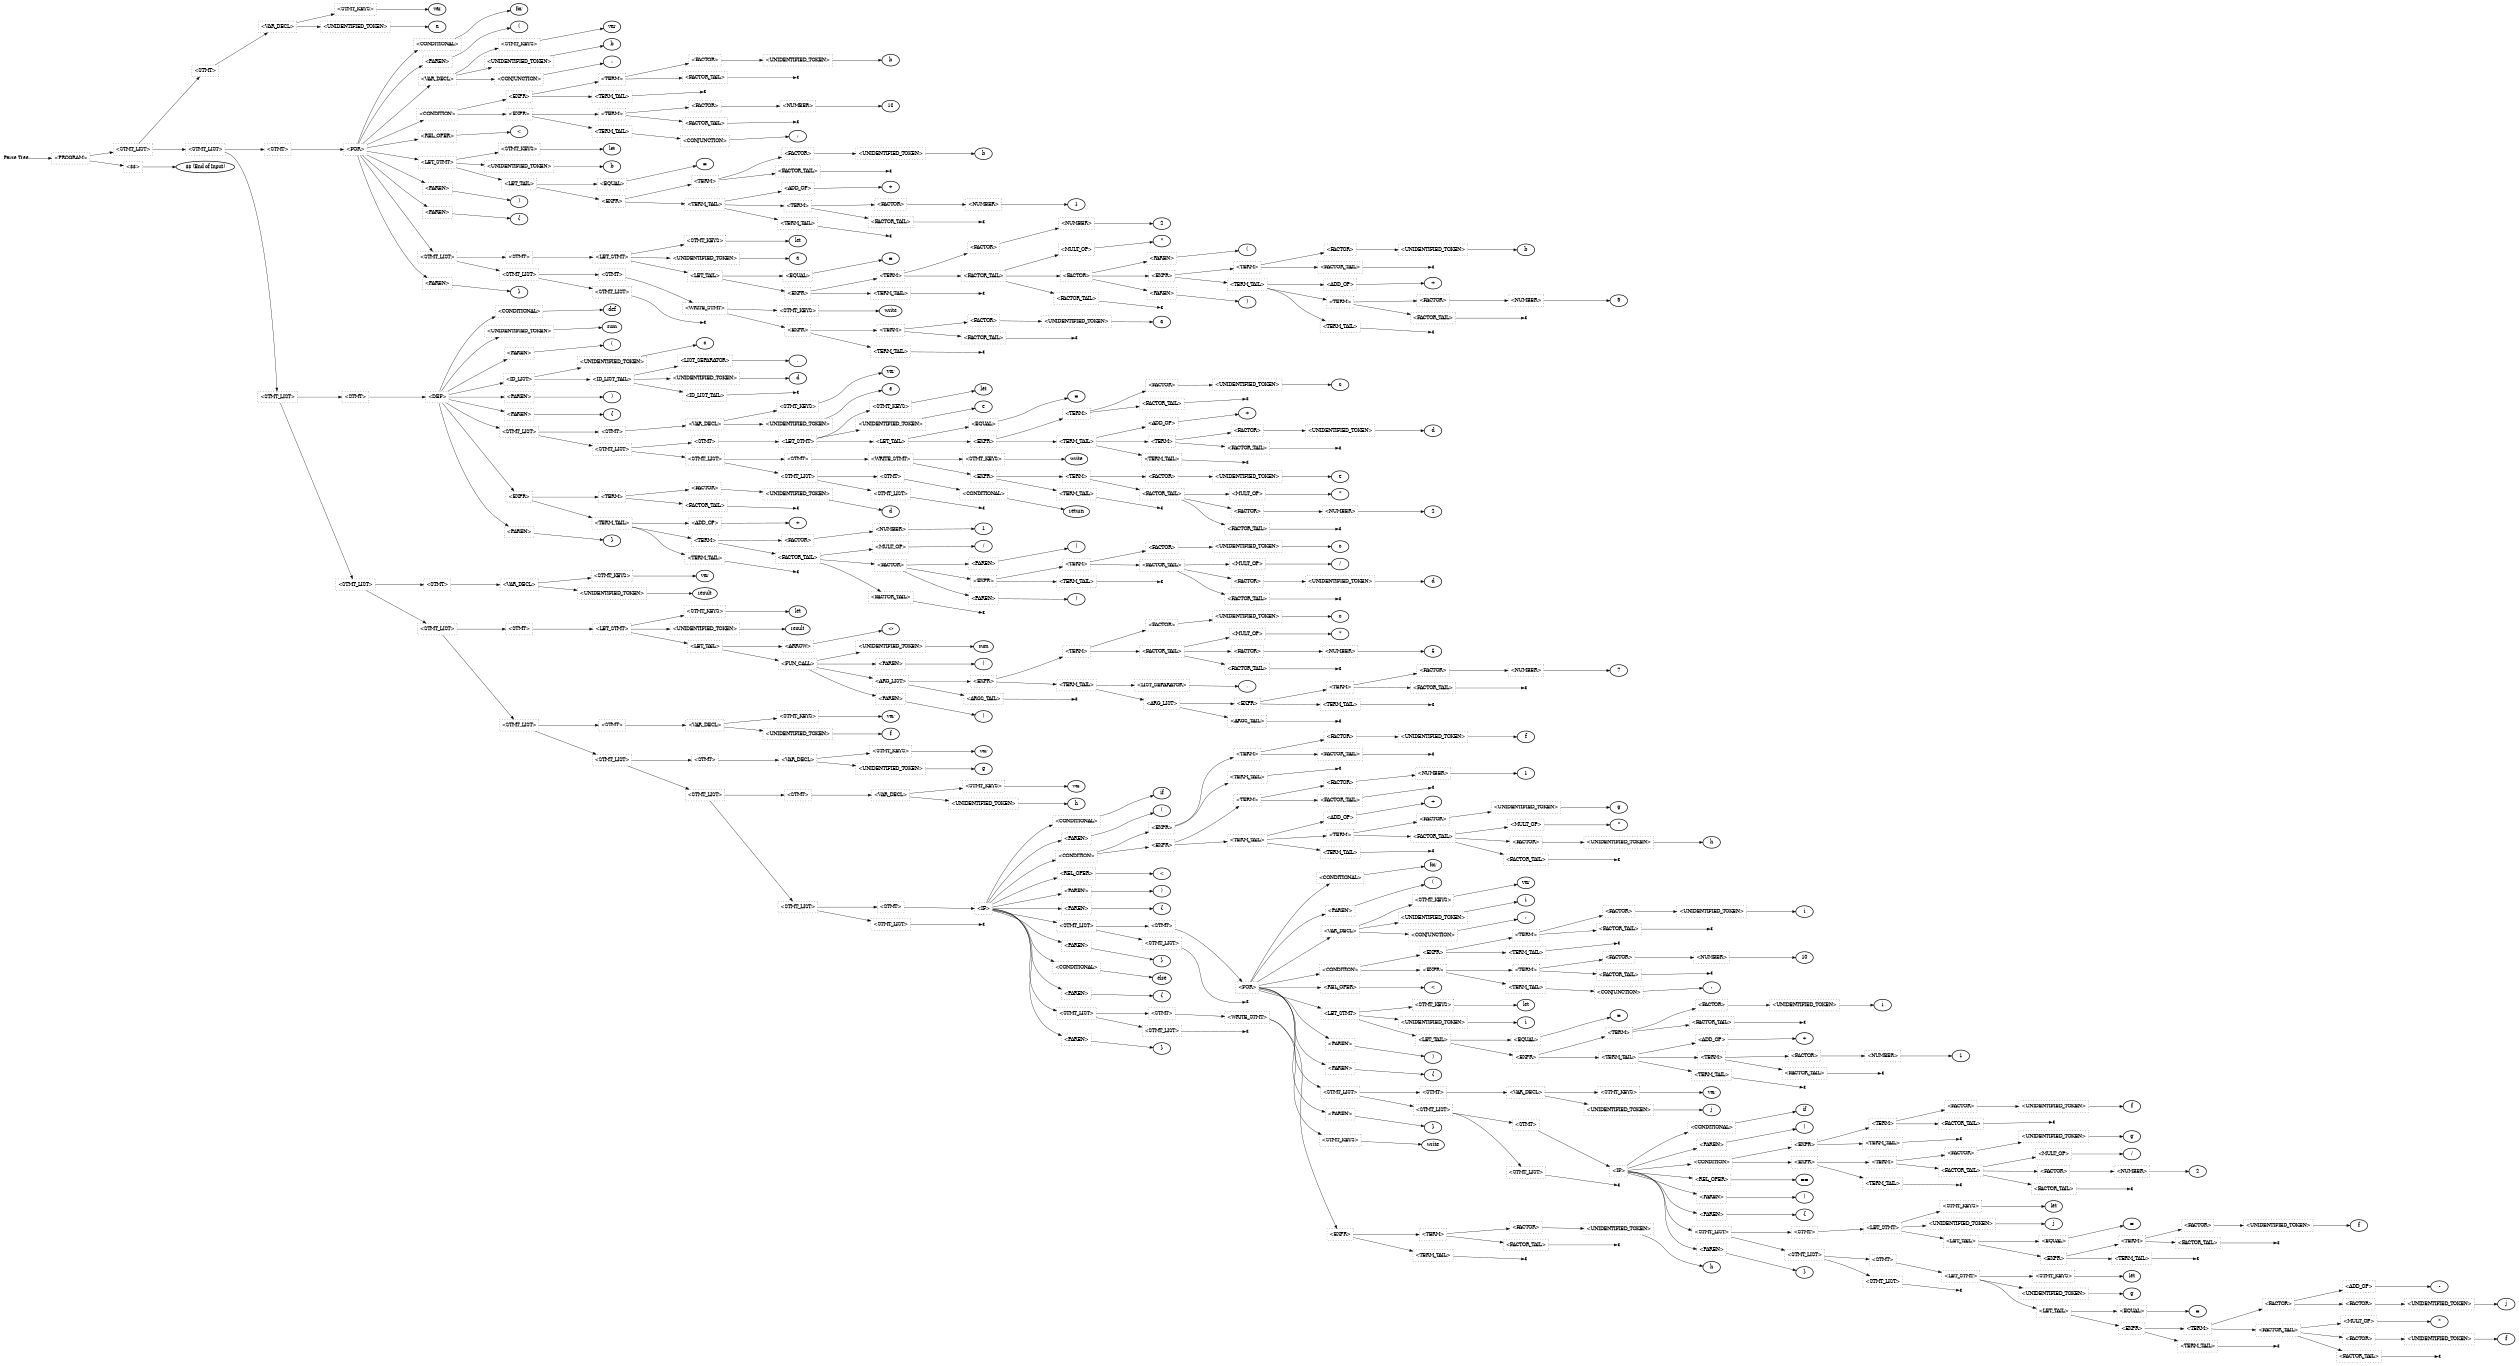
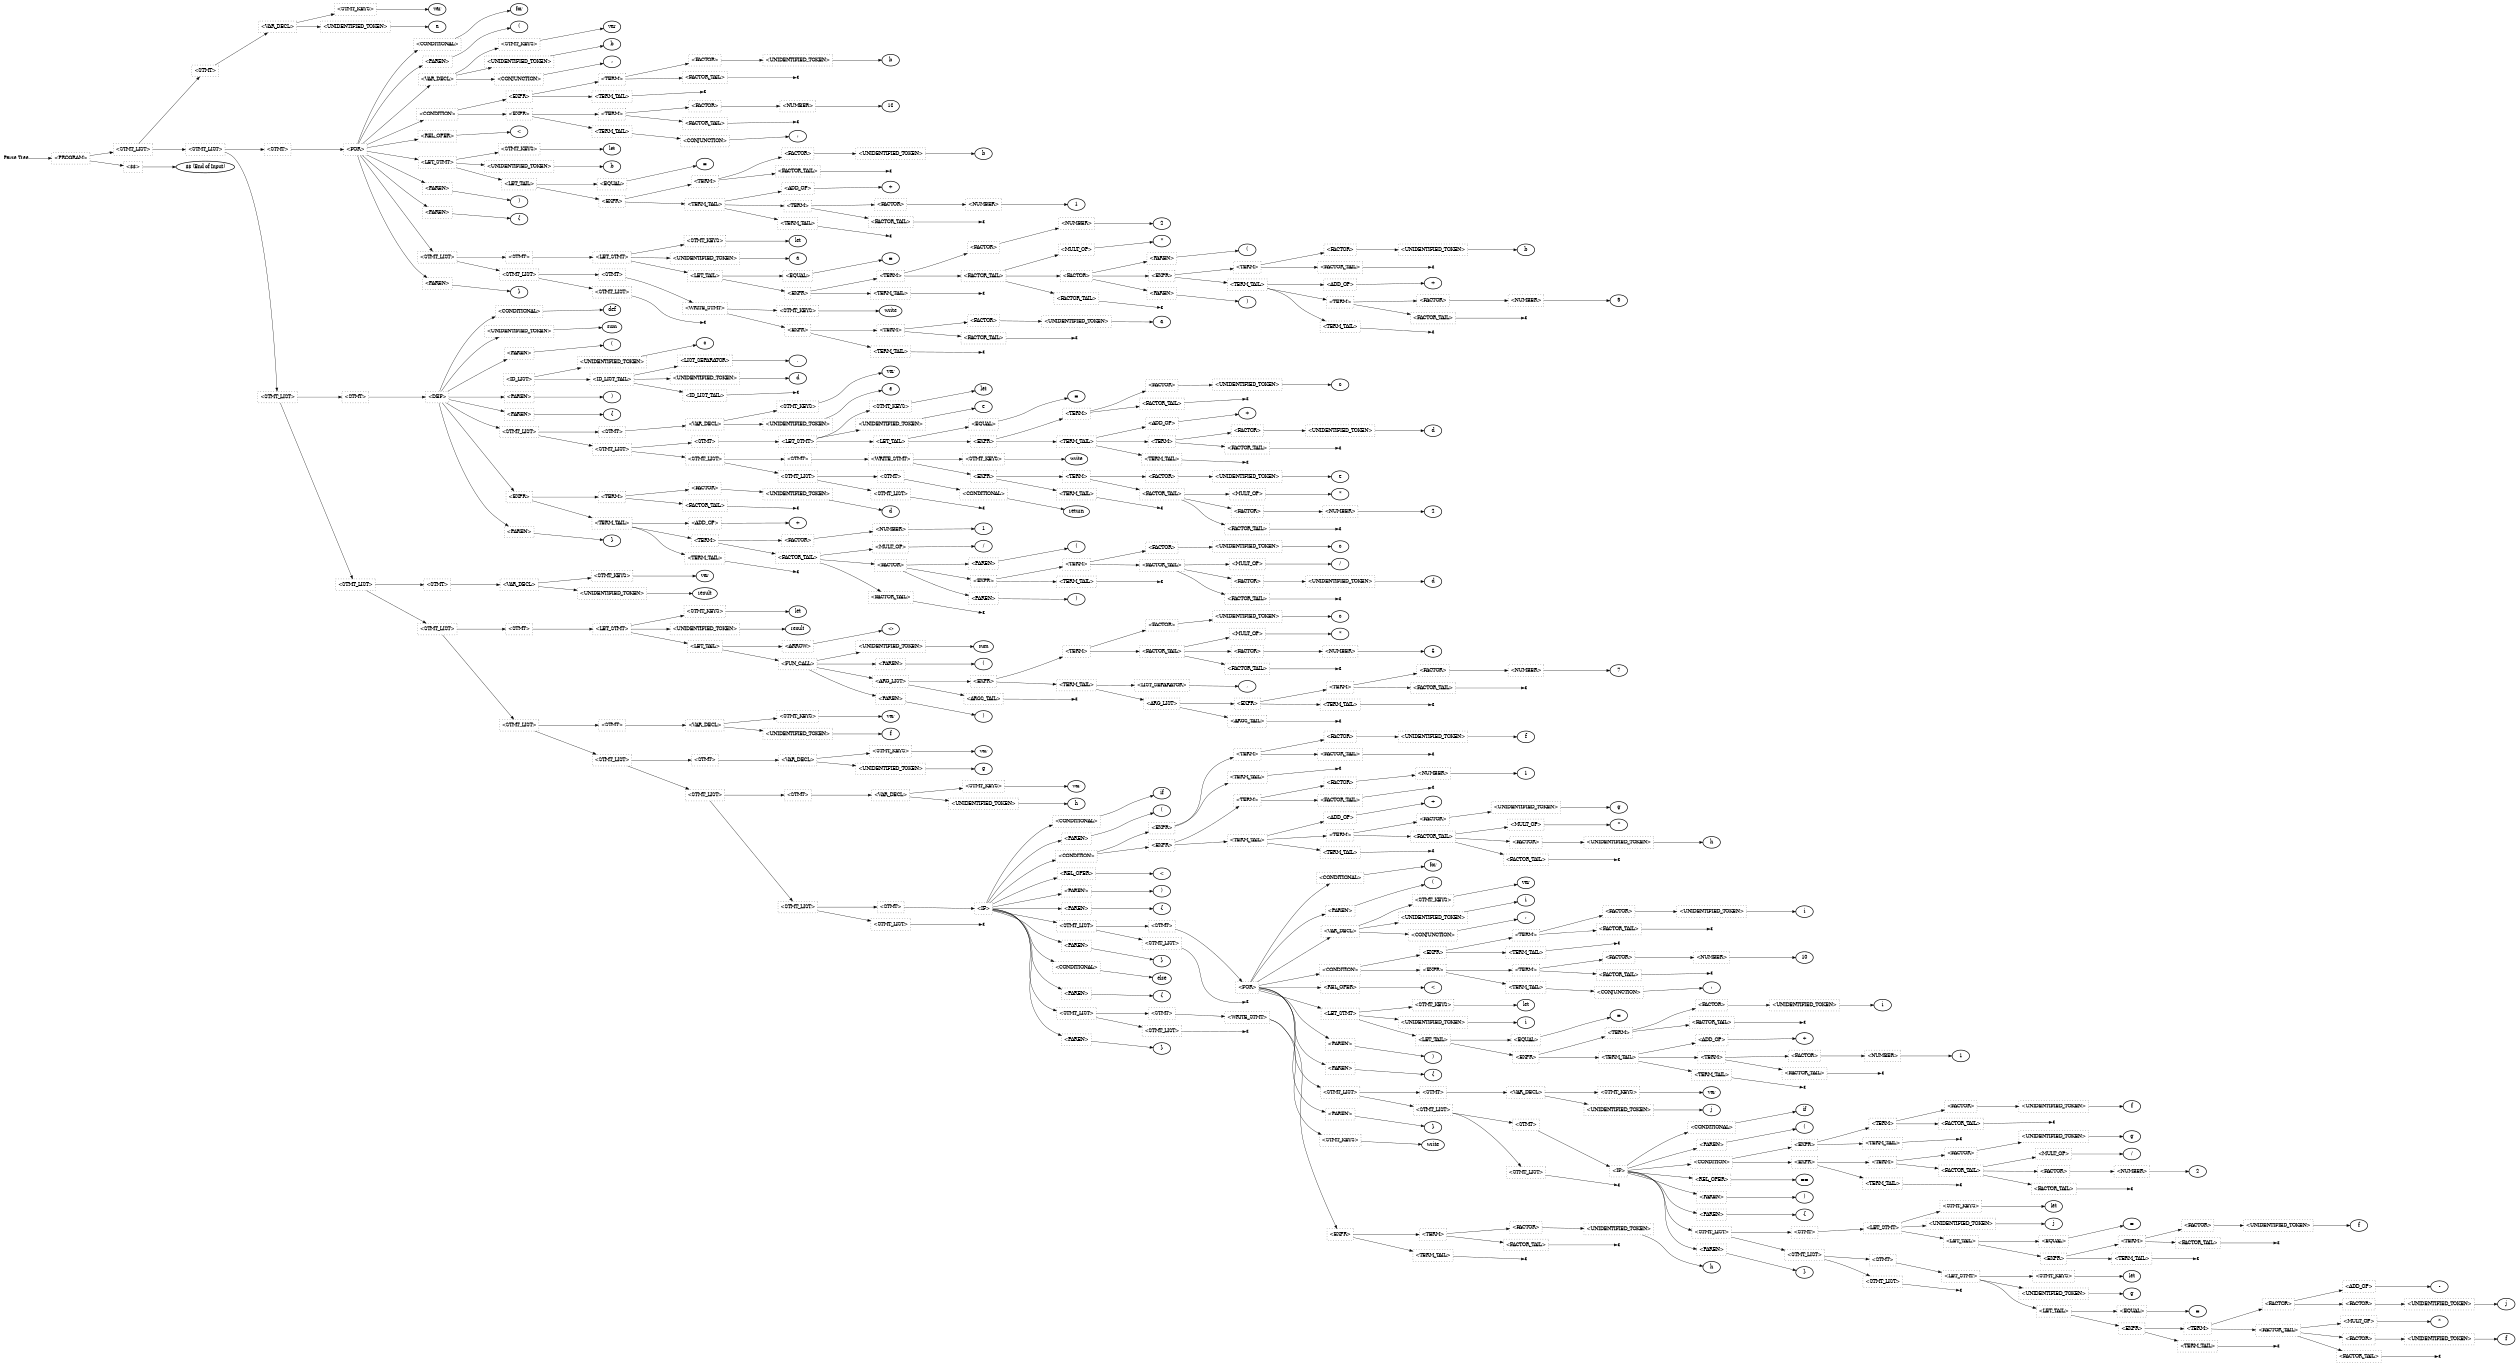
edge "<DEF>" -> "<ID_LIST>": removed
